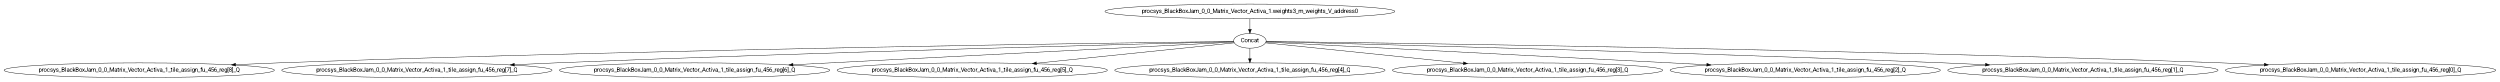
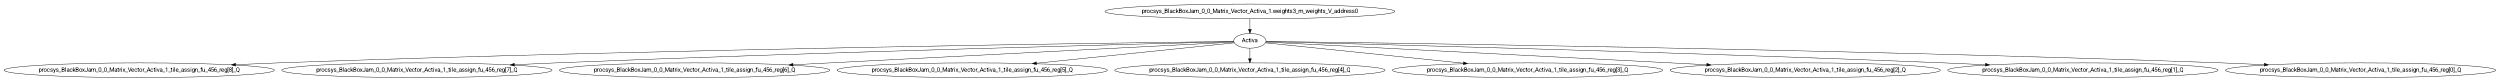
node "Concat": label "Concat" -> "Activa"
